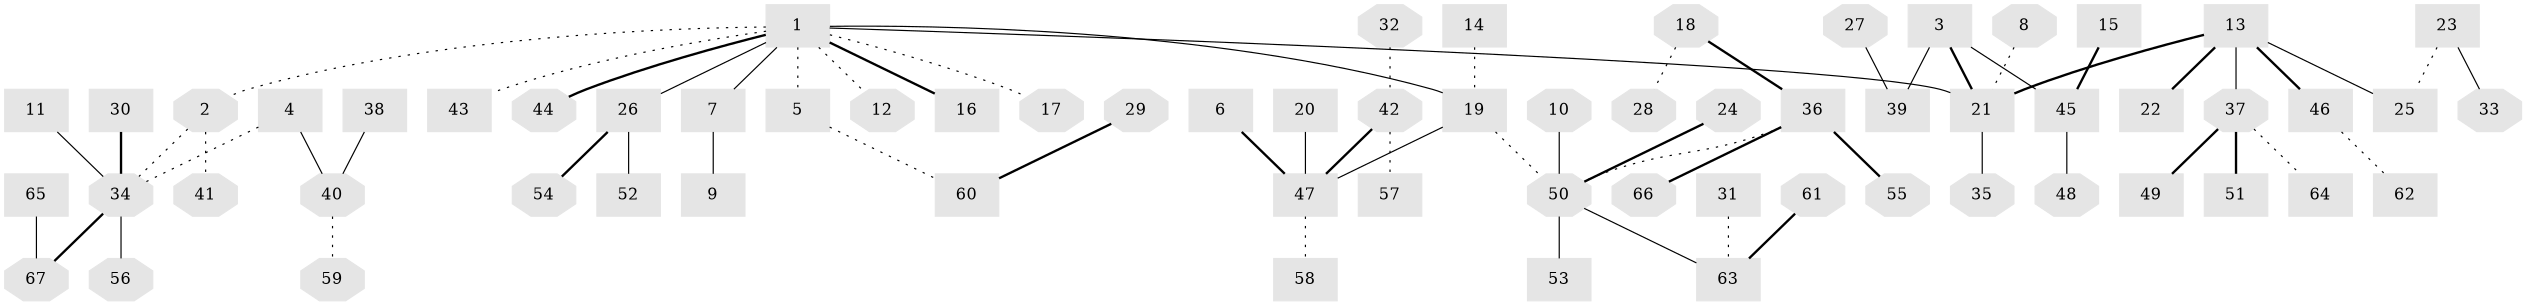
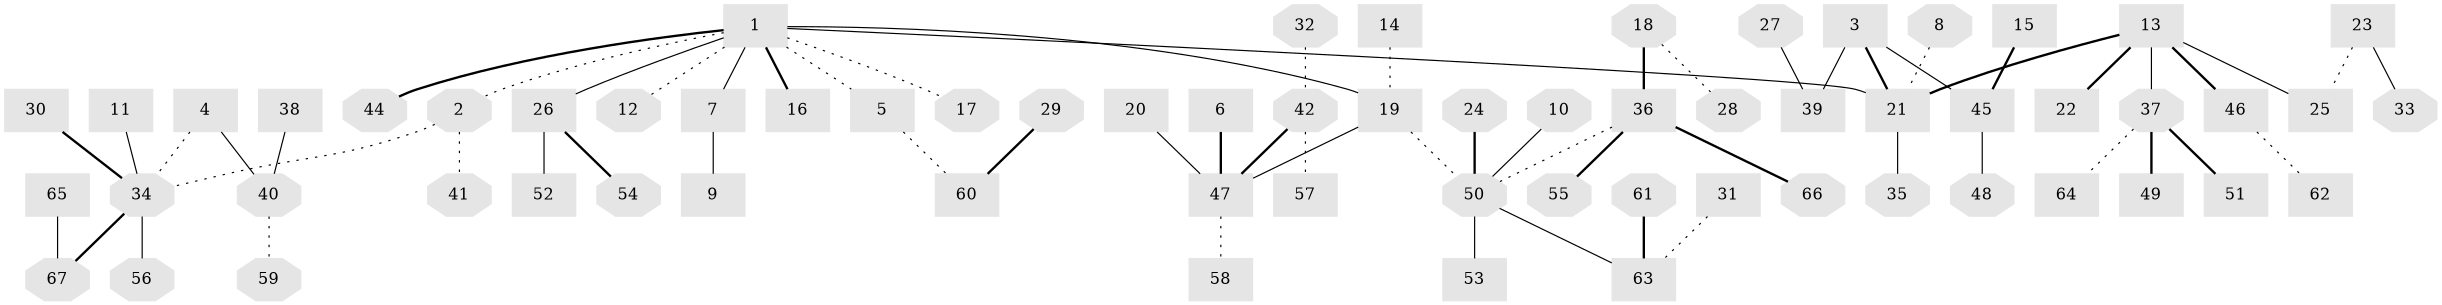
node "43": removed
